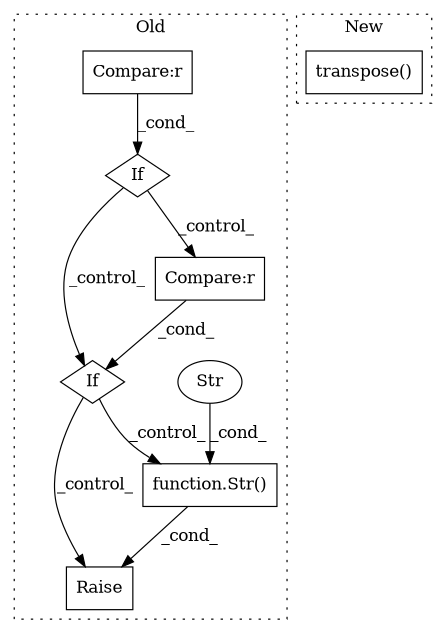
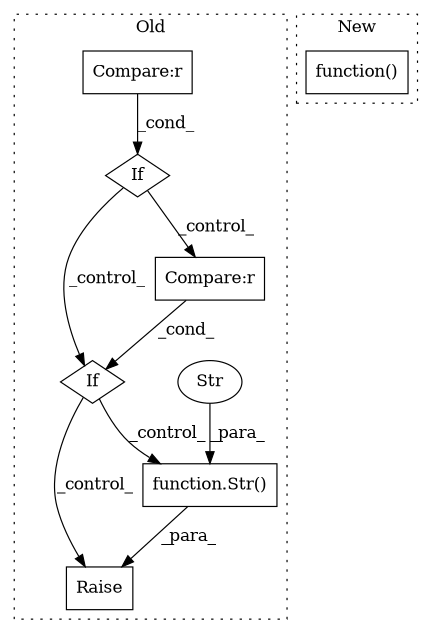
node "transpose()": label "transpose()" -> "function()"
edge "Str" -> "function.Str()": label "_cond_" -> "_para_"
edge "function.Str()" -> "Raise": label "_cond_" -> "_para_"
